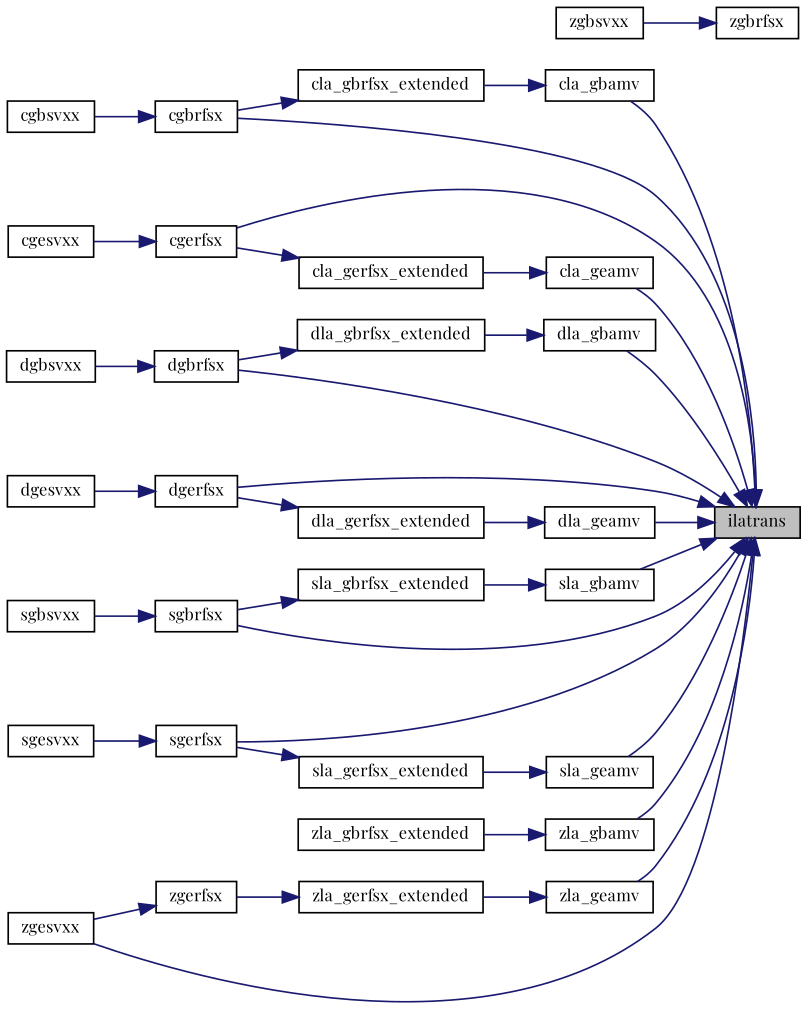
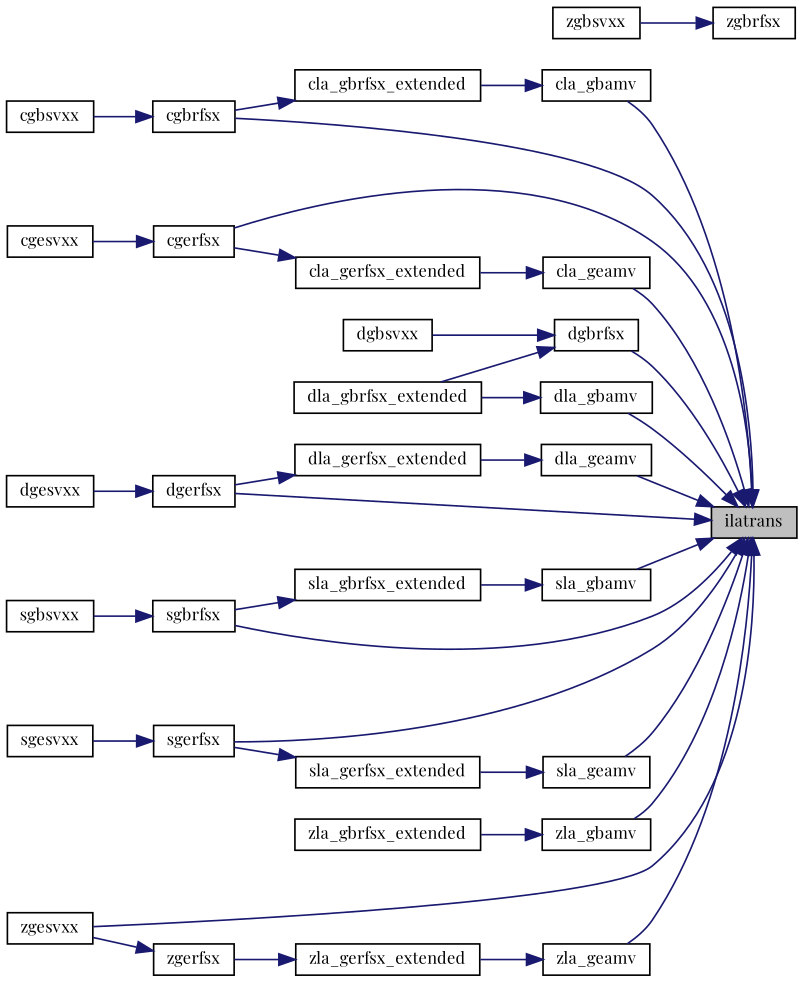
edge "dgbrfsx" -> "dla_gbrfsx_extended": reversed
